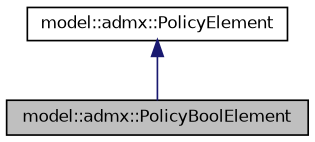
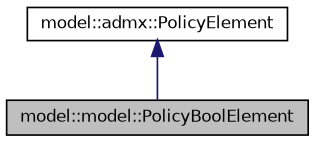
node "model::admx::PolicyBoolElement": label "model::admx::PolicyBoolElement" -> "model::model::PolicyBoolElement"
